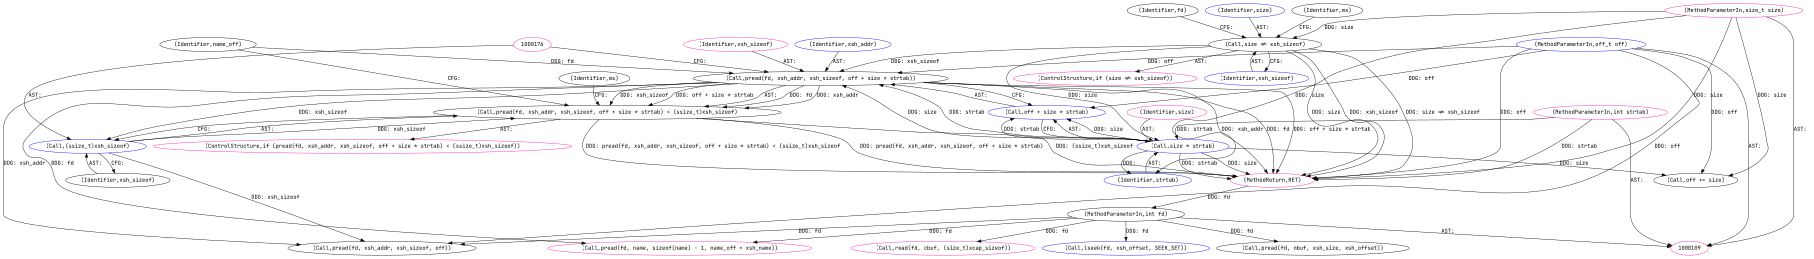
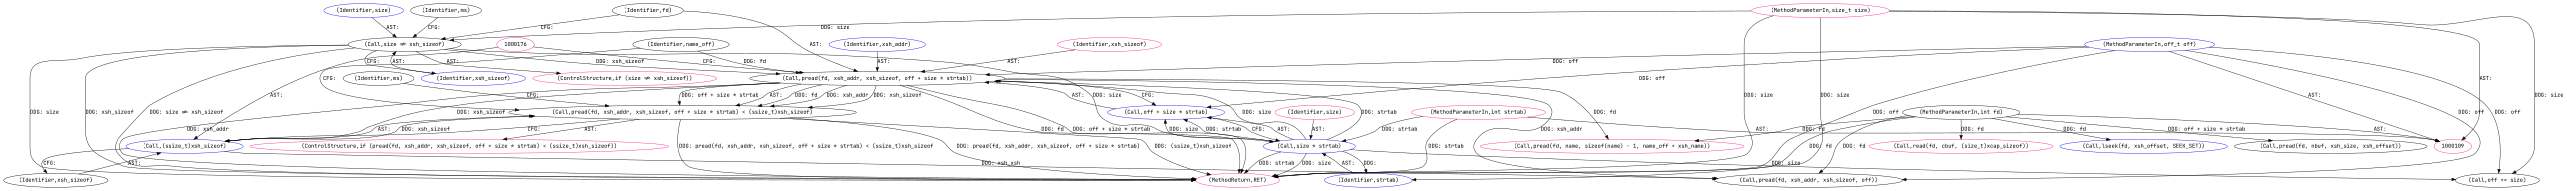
edge "(Identifier,fd)" -> "(Call,pread(fd, xsh_addr, xsh_sizeof, off + size * strtab))": added, label "AST:"
edge "(Call,(ssize_t)xsh_sizeof)" -> "(Call,pread(fd, xsh_addr, xsh_sizeof, off))": label "DDG: xsh_sizeof" -> "DDG: xsh_xsh"
edge "(MethodReturn,RET)" -> "(MethodParameterIn,int fd)": reversed
edge "(MethodParameterIn,int fd)" -> "(Call,pread(fd, nbuf, xsh_size, xsh_offset))": label "DDG: fd" -> "DDG: off + size * strtab"
